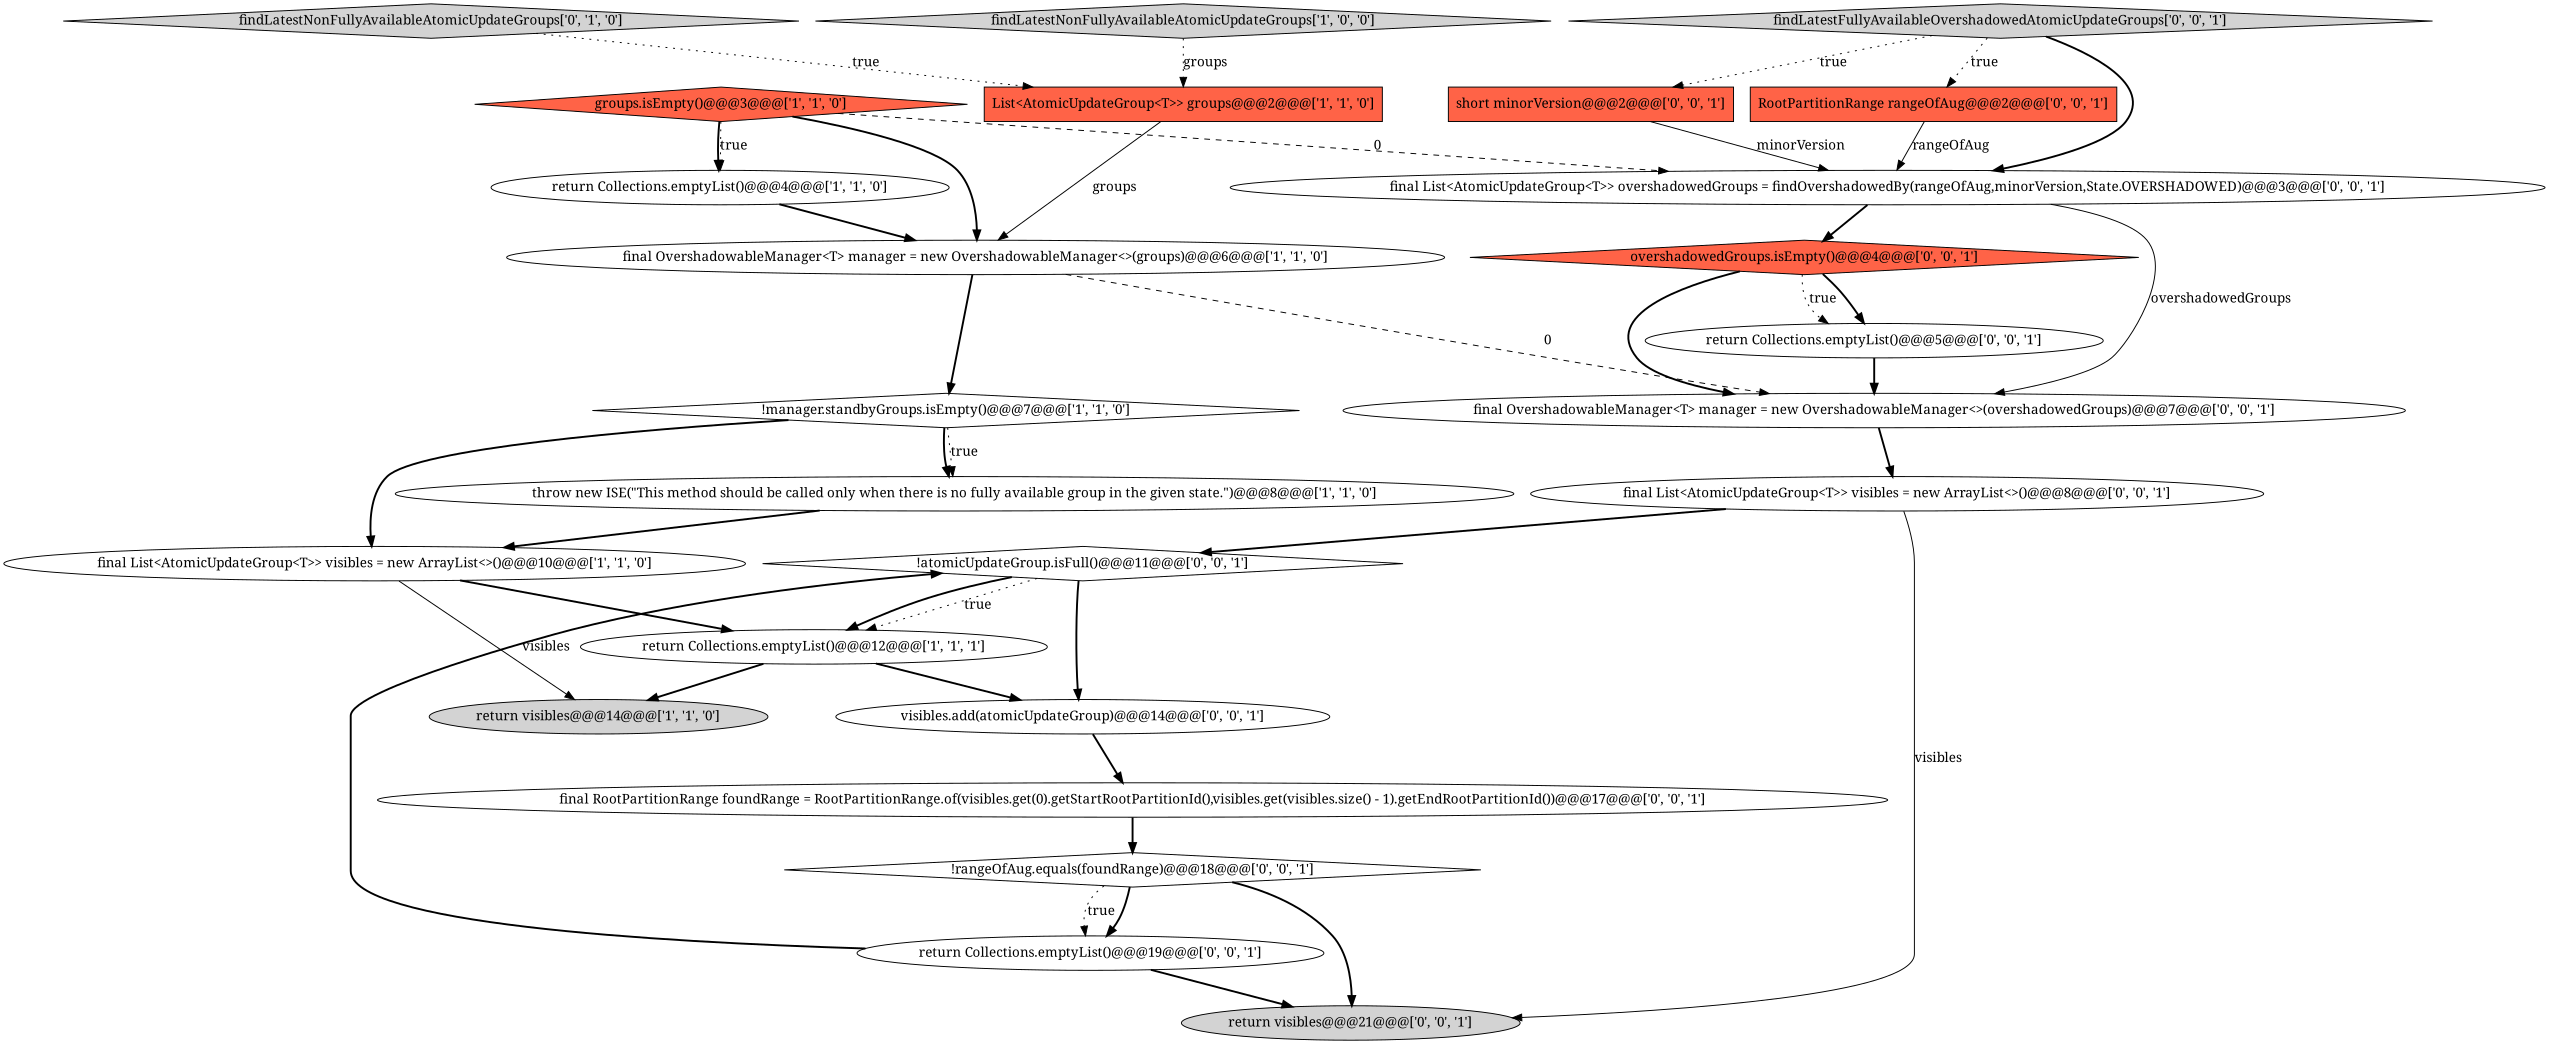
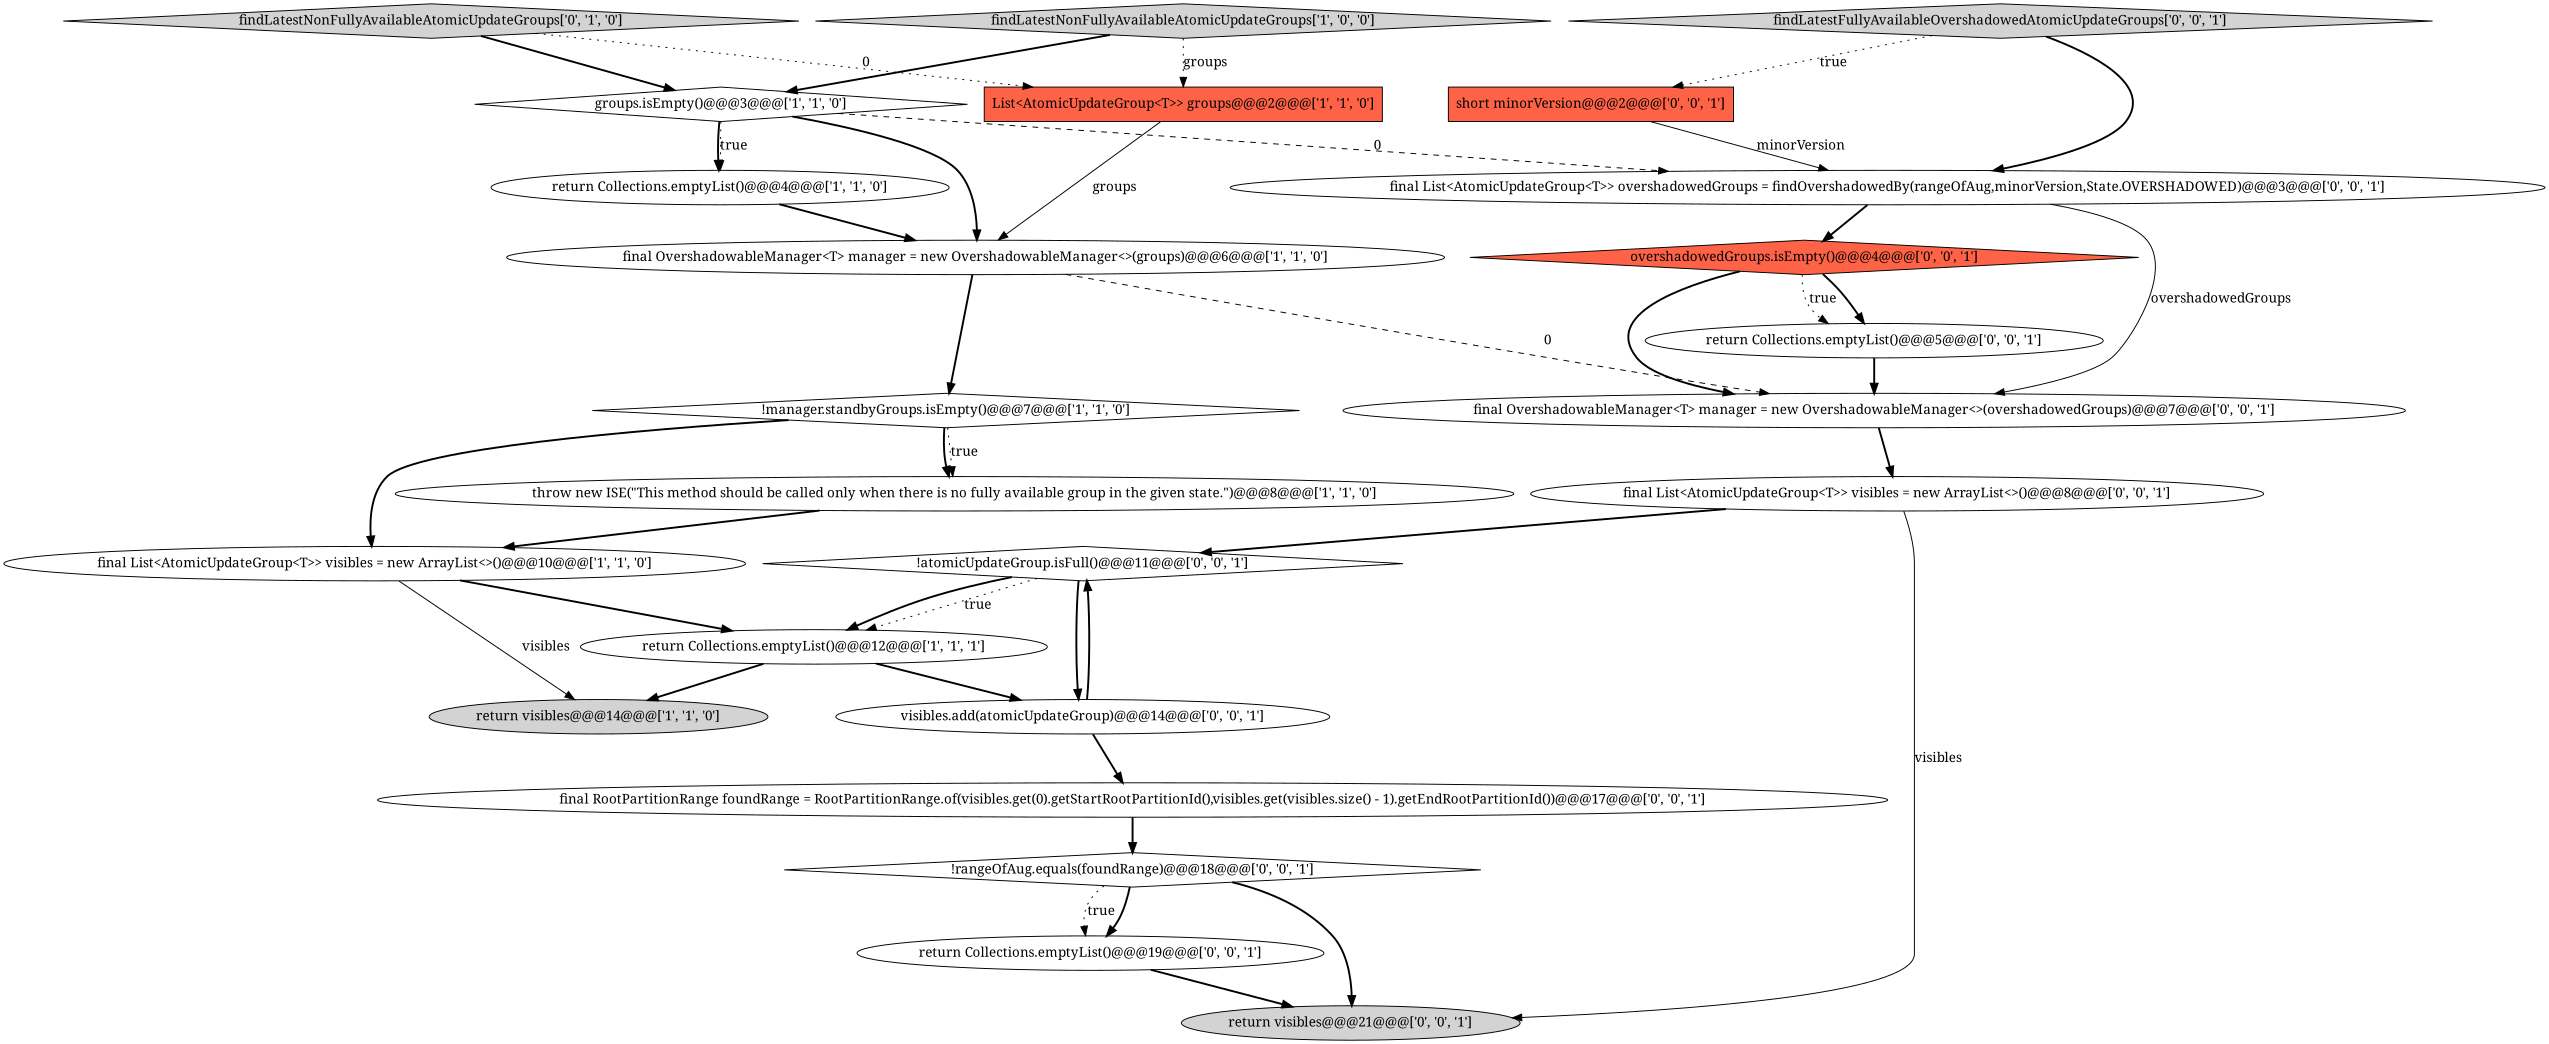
edge "findLatestNonFullyAvailableAtomicUpdateGroups['0', '1', '0']" -> "groups.isEmpty()@@@3@@@['1', '1', '0']": added
edge "findLatestNonFullyAvailableAtomicUpdateGroups['1', '0', '0']" -> "groups.isEmpty()@@@3@@@['1', '1', '0']": added
edge "findLatestNonFullyAvailableAtomicUpdateGroups['0', '1', '0']" -> "List<AtomicUpdateGroup<T>> groups@@@2@@@['1', '1', '0']": label "true" -> "0"
node "groups.isEmpty()@@@3@@@['1', '1', '0']": fillcolor tomato -> white
node "RootPartitionRange rangeOfAug@@@2@@@['0', '0', '1']": removed
edge "return Collections.emptyList()@@@19@@@['0', '0', '1']" -> "!atomicUpdateGroup.isFull()@@@11@@@['0', '0', '1']": now "visibles.add(atomicUpdateGroup)@@@14@@@['0', '0', '1']" -> "!atomicUpdateGroup.isFull()@@@11@@@['0', '0', '1']"
